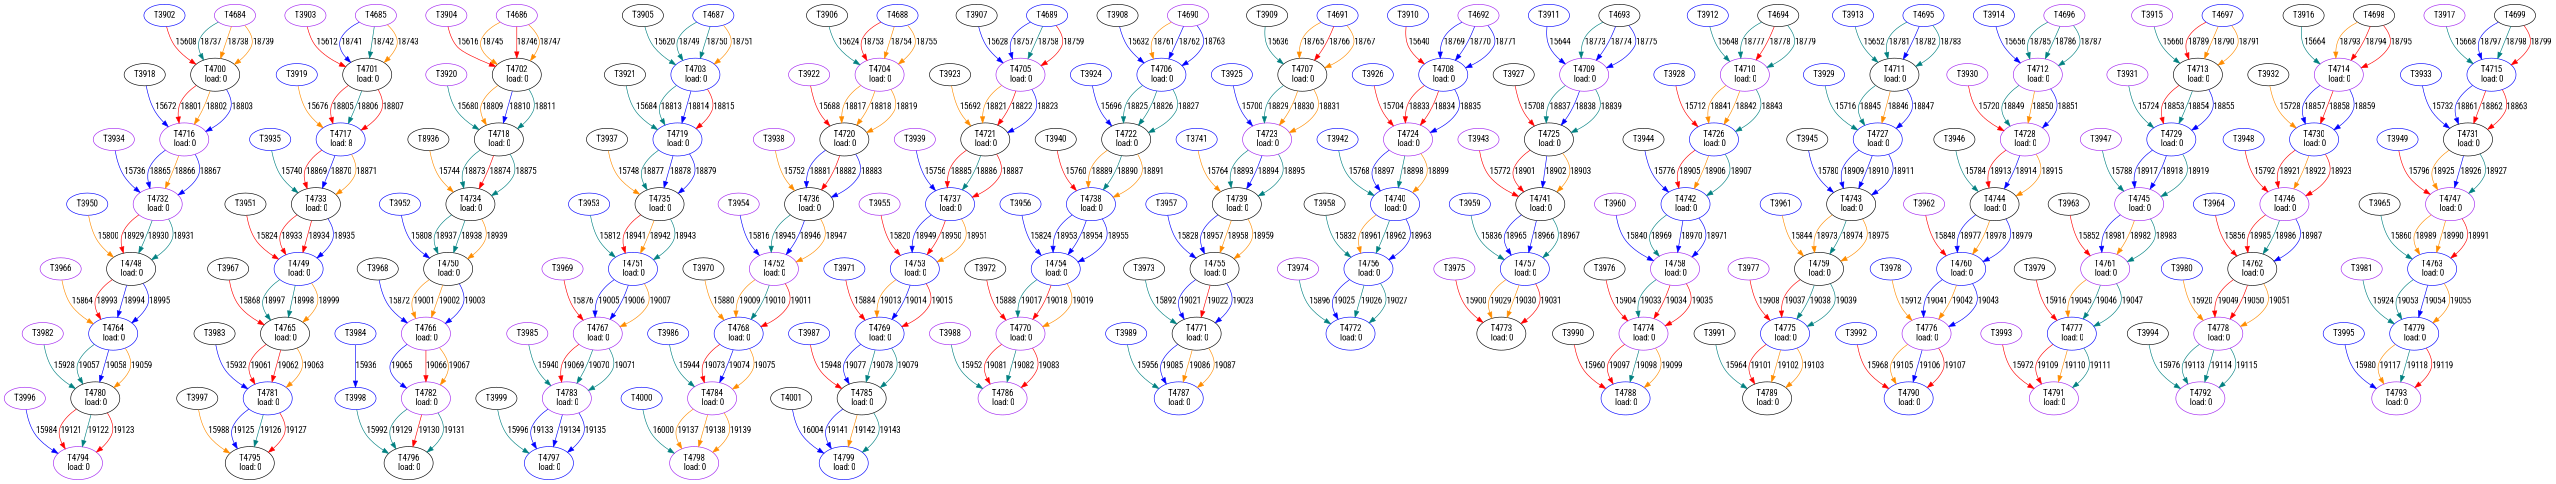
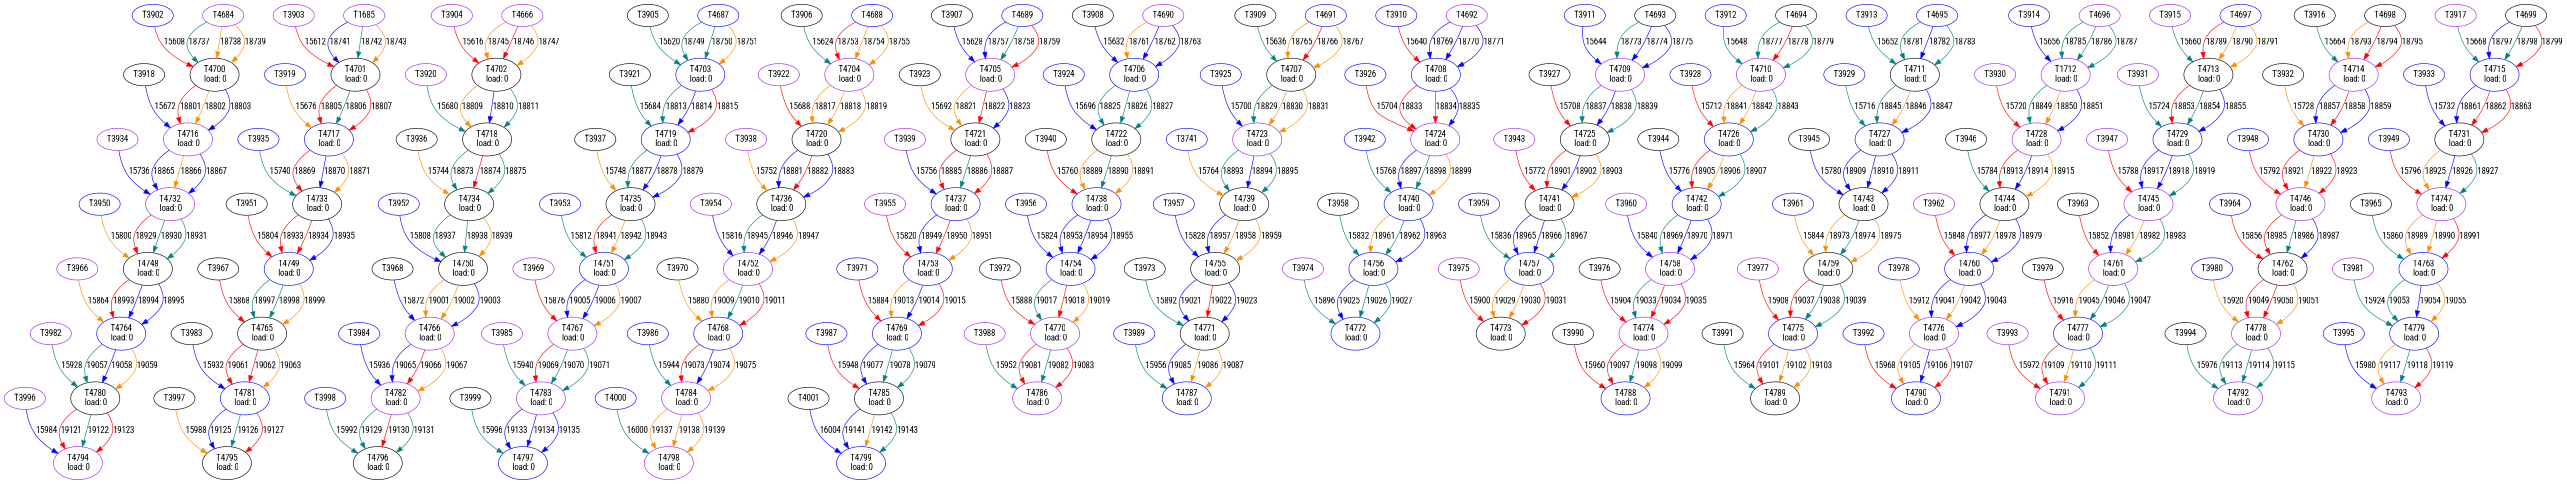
node "T4685": label "T4685" -> "T1685"
node "T4686": label "T4686" -> "T4666"
node "T4712 load: 0": label "T4712 load: 0" -> "T1712 load: 0"
node "T4717 load: 8": label "T4717 load: 8" -> "T4717 load: 0"
node "T8936": label "T8936" -> "T3936"
edge "T3947" -> "T4745 load: 0": color teal -> red
edge "T3951" -> "T4749 load: 0": label "15824" -> "15804"
edge "T3984" -> "T3998": now "T3984" -> "T4782 load: 0"
